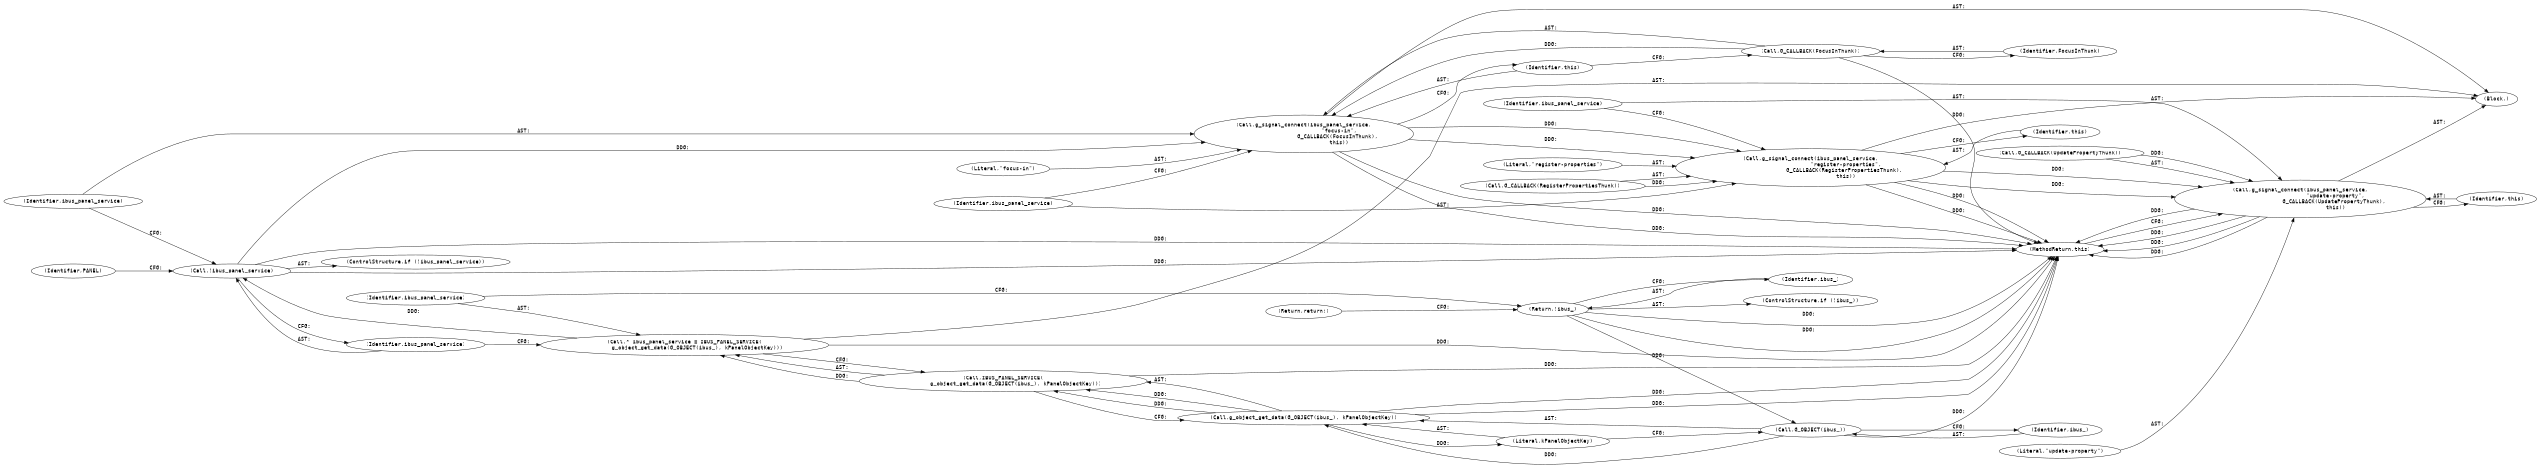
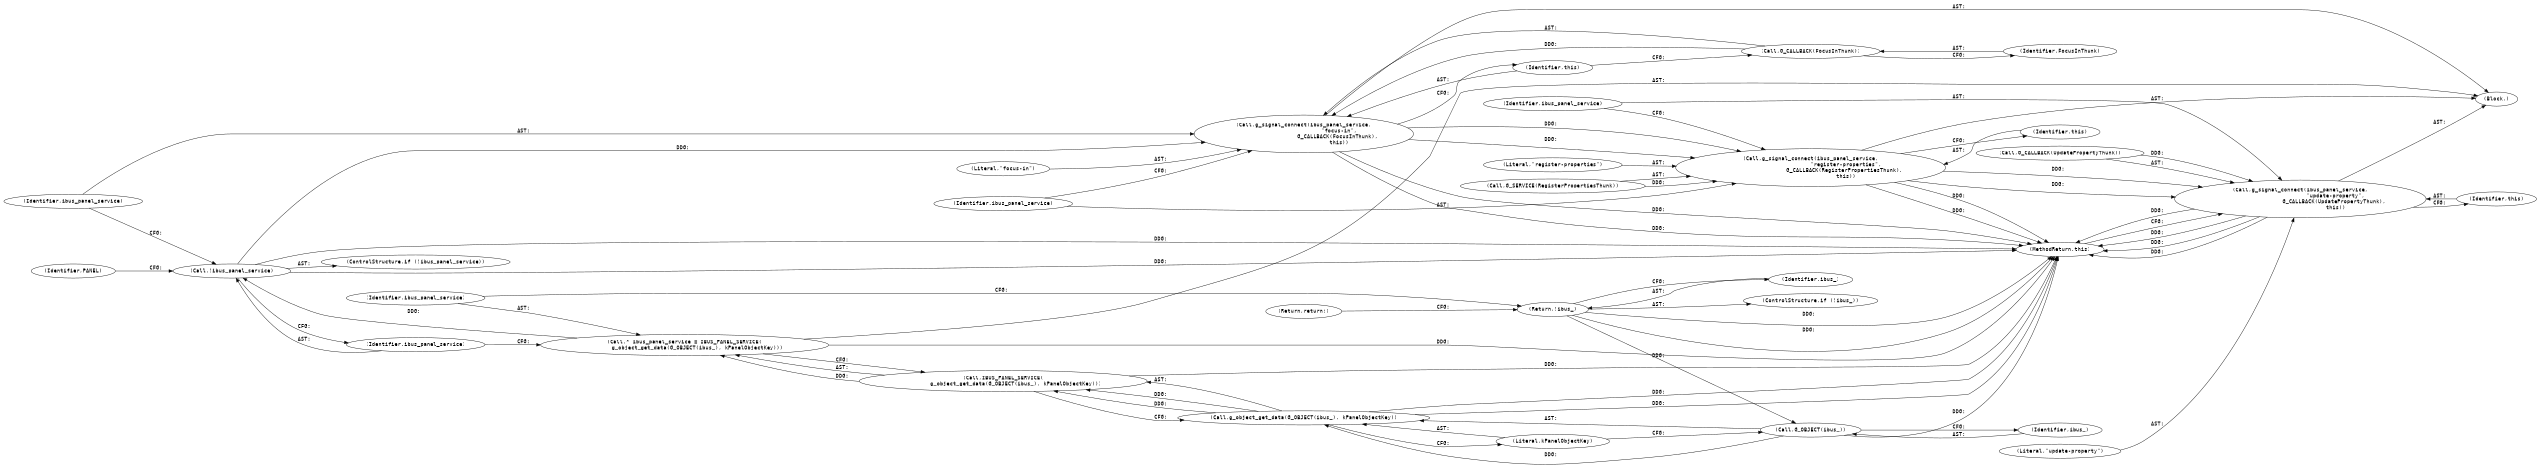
edge "(Call,G_CALLBACK(FocusInThunk))" -> "(MethodReturn,this)": removed, label "DDG:"
node "(Call,G_CALLBACK(RegisterPropertiesThunk))": label "(Call,G_CALLBACK(RegisterPropertiesThunk))" -> "(Call,G_SERVICE(RegisterPropertiesThunk))"
edge "(Call,g_object_get_data(G_OBJECT(ibus_), kPanelObjectKey))" -> "(Literal,kPanelObjectKey)": label "DDG: " -> "CFG: "
